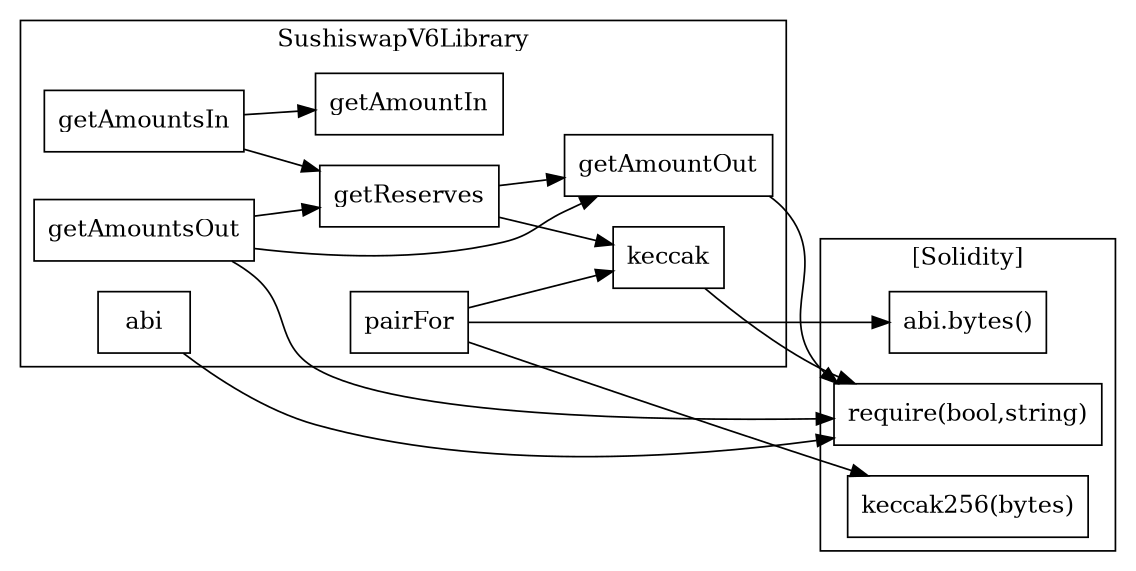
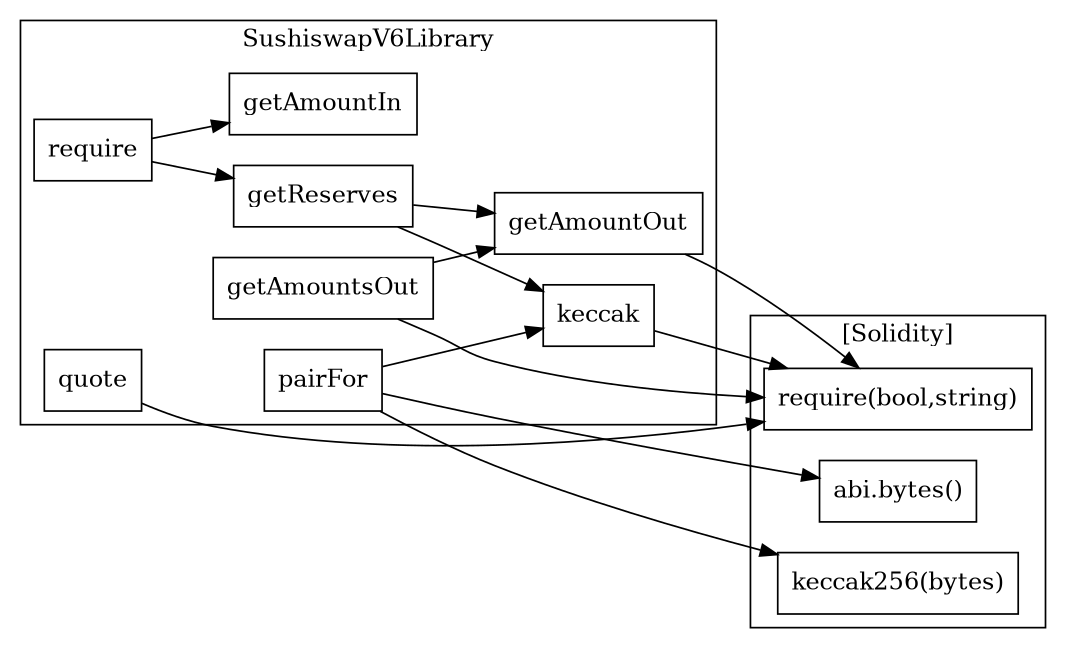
node "getAmountsIn": label "getAmountsIn" -> "require"
edge "getAmountsOut" -> "getReserves": removed
node "abi": label "abi" -> "quote"
